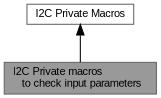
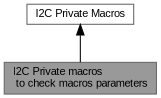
node "I2C Private macros to check input parameters": label "I2C Private macros to check input parameters" -> "I2C Private macros to check macros parameters"
